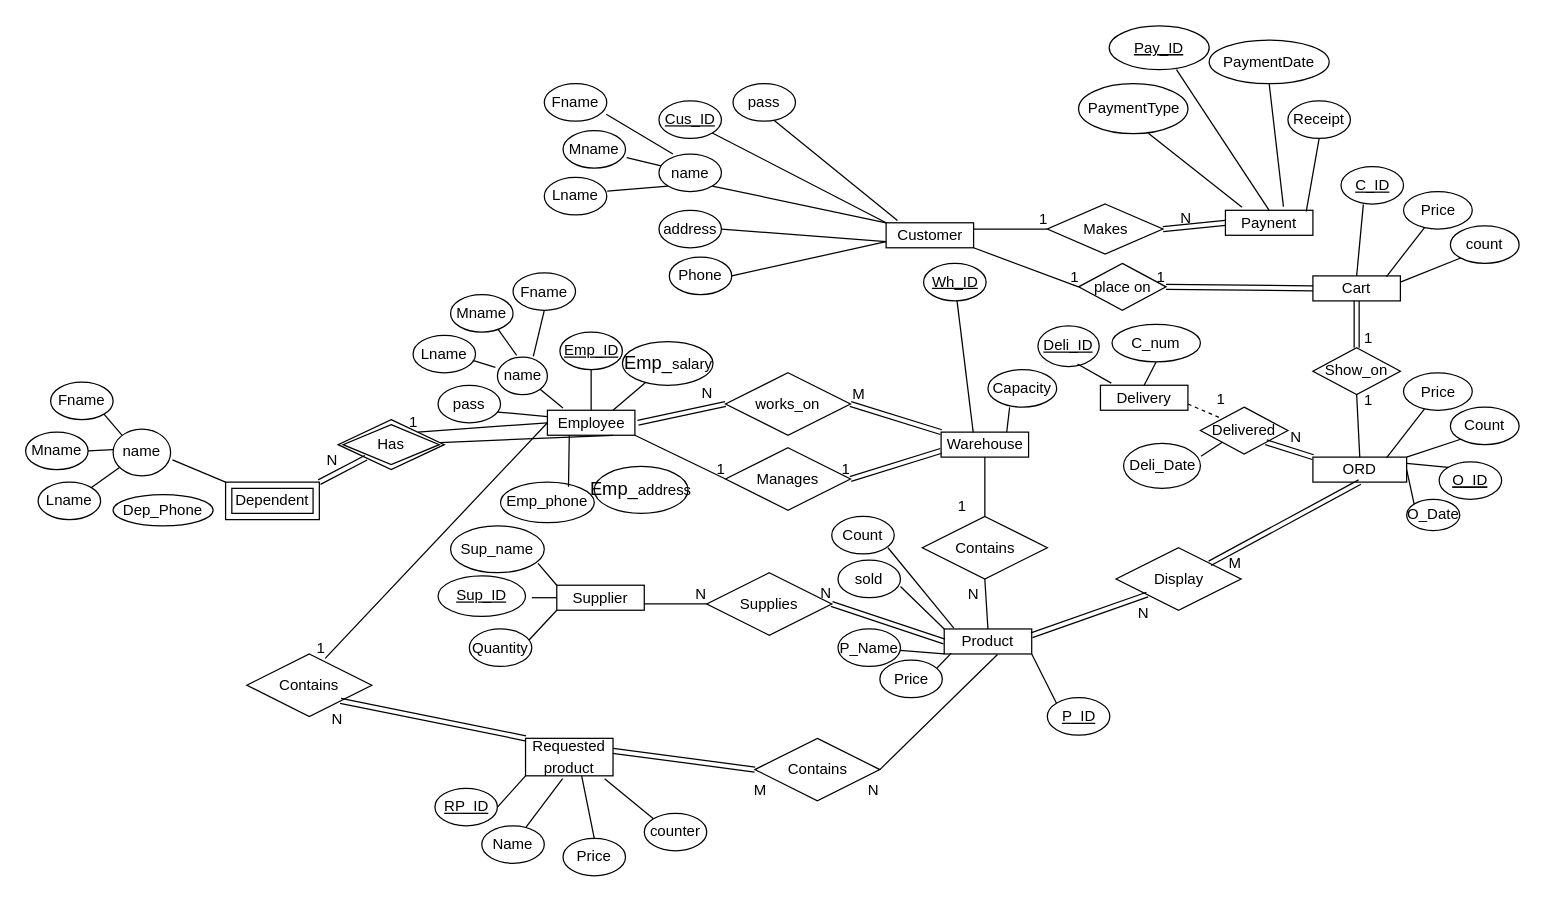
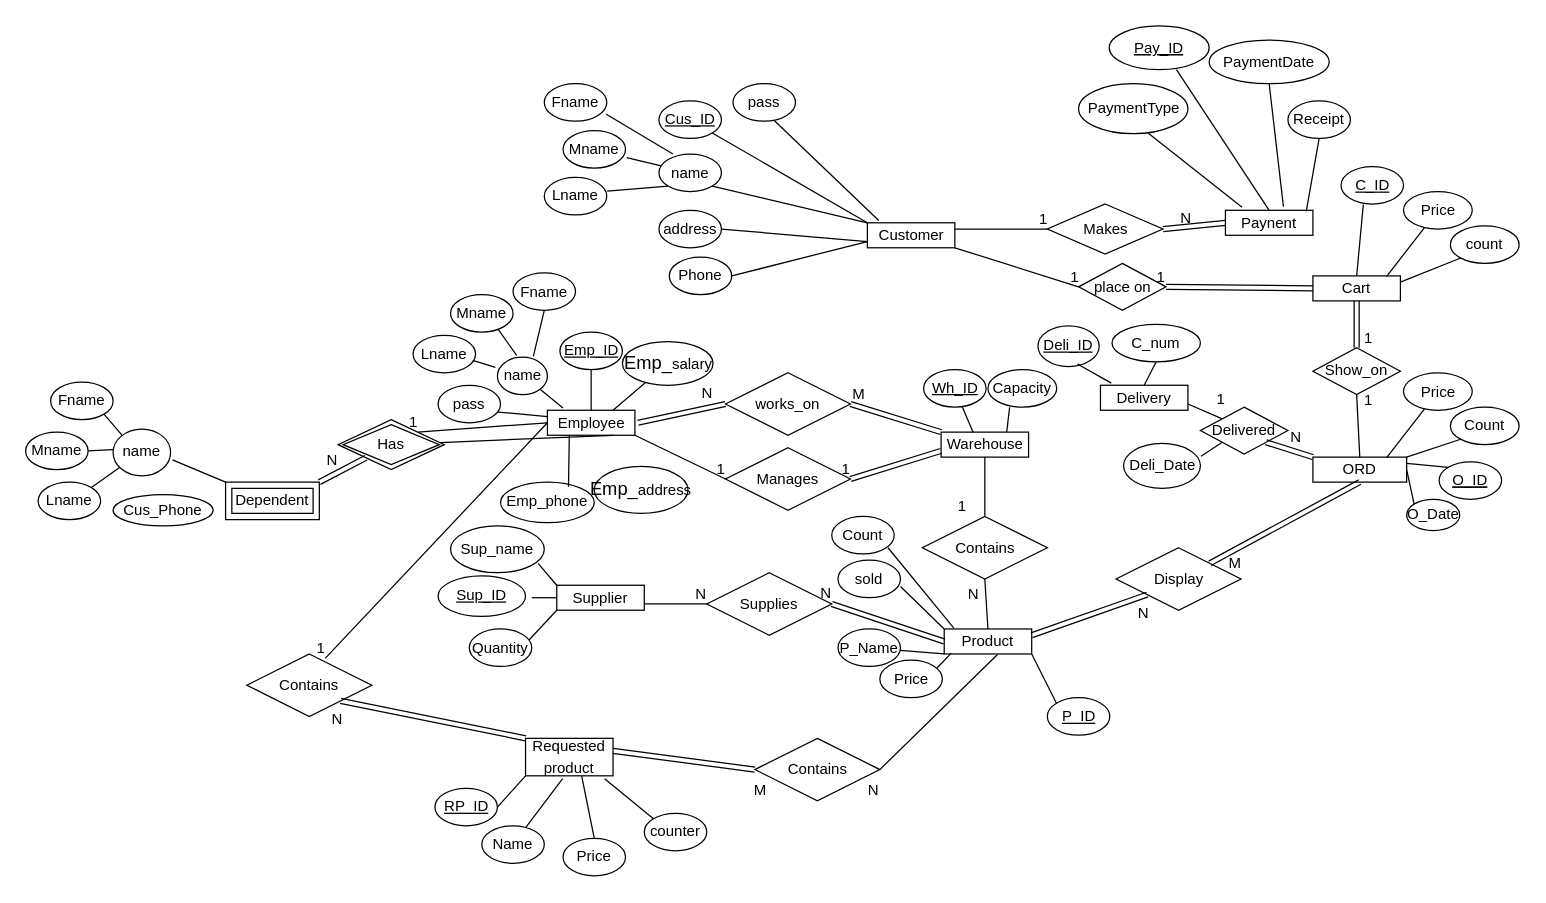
node "Customer": moved (930, 235) -> (911, 235)
node "Wh_ID": moved (955, 282) -> (955, 388)
edge "Delivery" -- "Delivered": style dashed -> solid
node "Dep_Phone": label "Dep_Phone" -> "Cus_Phone"
